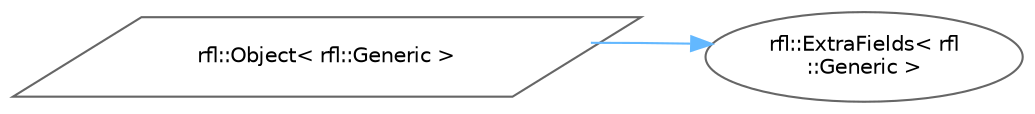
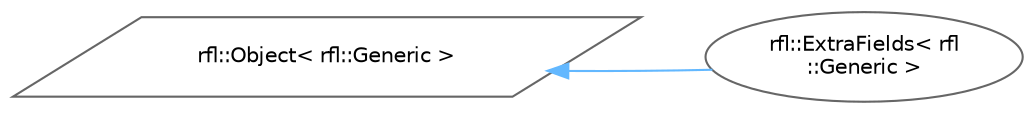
edge "rfl::Object< rfl::Generic >" -> "rfl::ExtraFields< rfl ::Generic >": reversed
